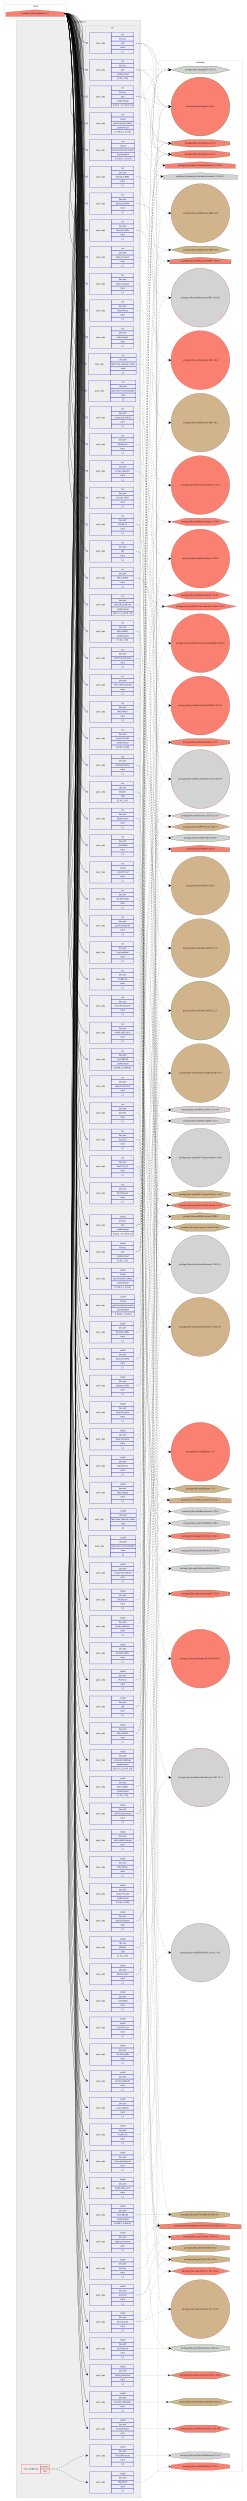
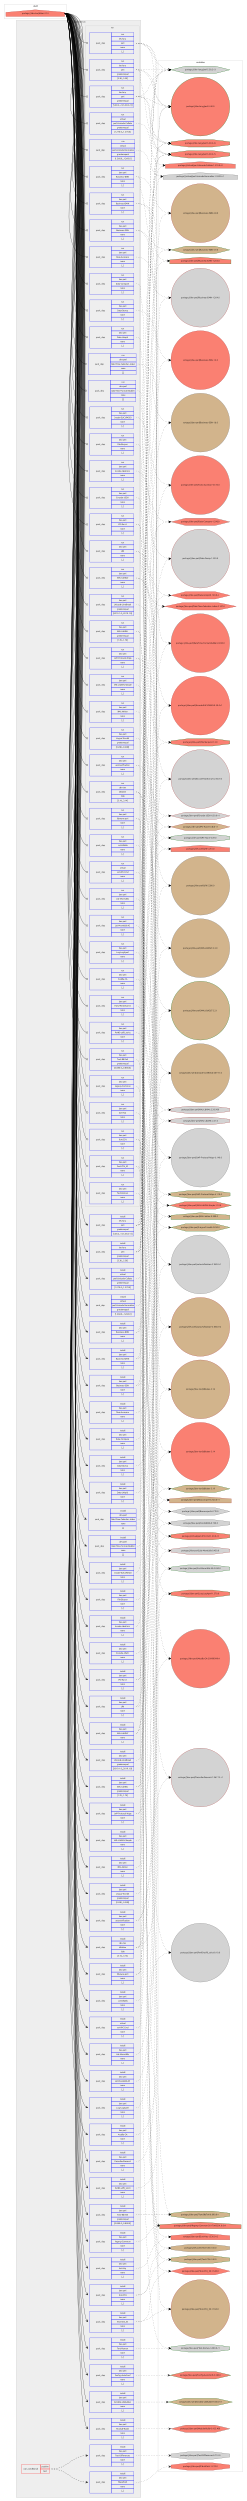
node "portage://dev-perl/Data-Dump-1.250.0": fillcolor salmon -> lightgrey
node "portage://dev-tex/biblatex-3.16": added
